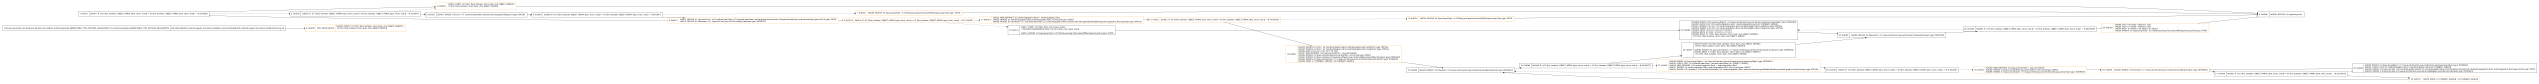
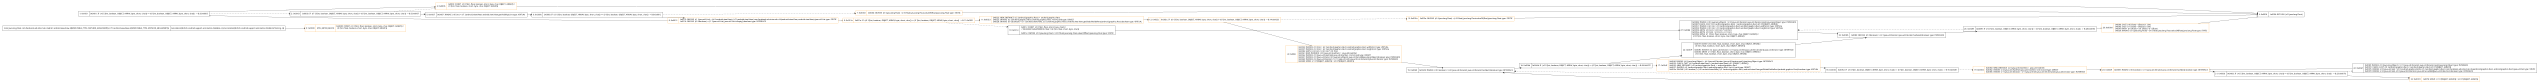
node "4: 0x0006": text "0x0006: RETURN  (r0 I:java.lang.List)" -> "0x0006: RETURN  (r0 I:java.lang.Float)"
